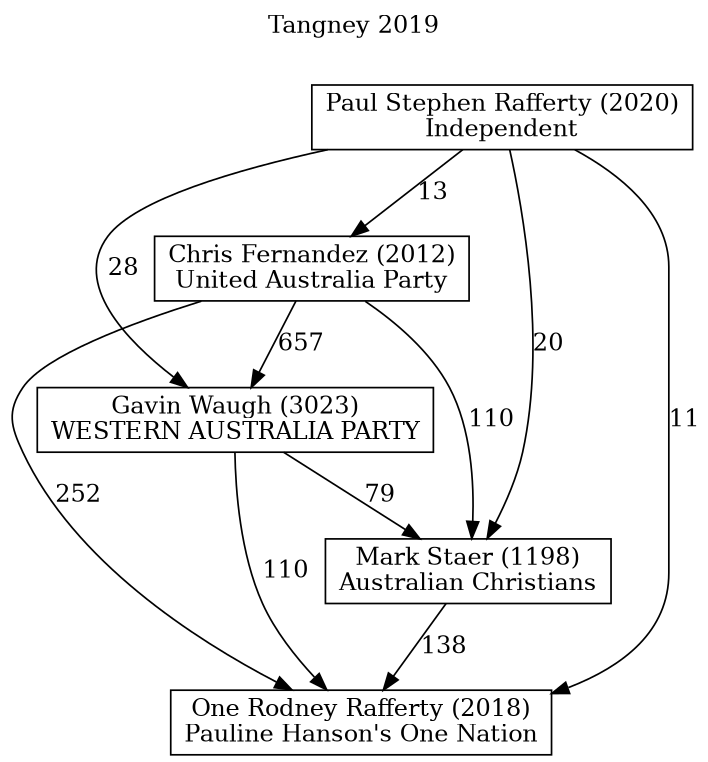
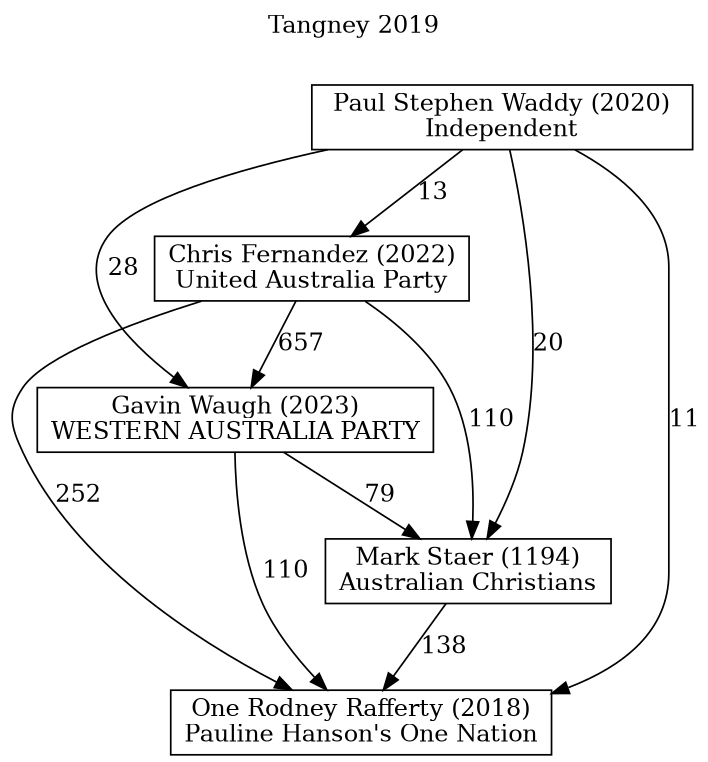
node "Paul Stephen Rafferty (2020) Independent": label "Paul Stephen Rafferty (2020) Independent" -> "Paul Stephen Waddy (2020) Independent"
node "Chris Fernandez (2012) United Australia Party": label "Chris Fernandez (2012) United Australia Party" -> "Chris Fernandez (2022) United Australia Party"
node "Gavin Waugh (3023) WESTERN AUSTRALIA PARTY": label "Gavin Waugh (3023) WESTERN AUSTRALIA PARTY" -> "Gavin Waugh (2023) WESTERN AUSTRALIA PARTY"
node "Mark Staer (1198) Australian Christians": label "Mark Staer (1198) Australian Christians" -> "Mark Staer (1194) Australian Christians"
